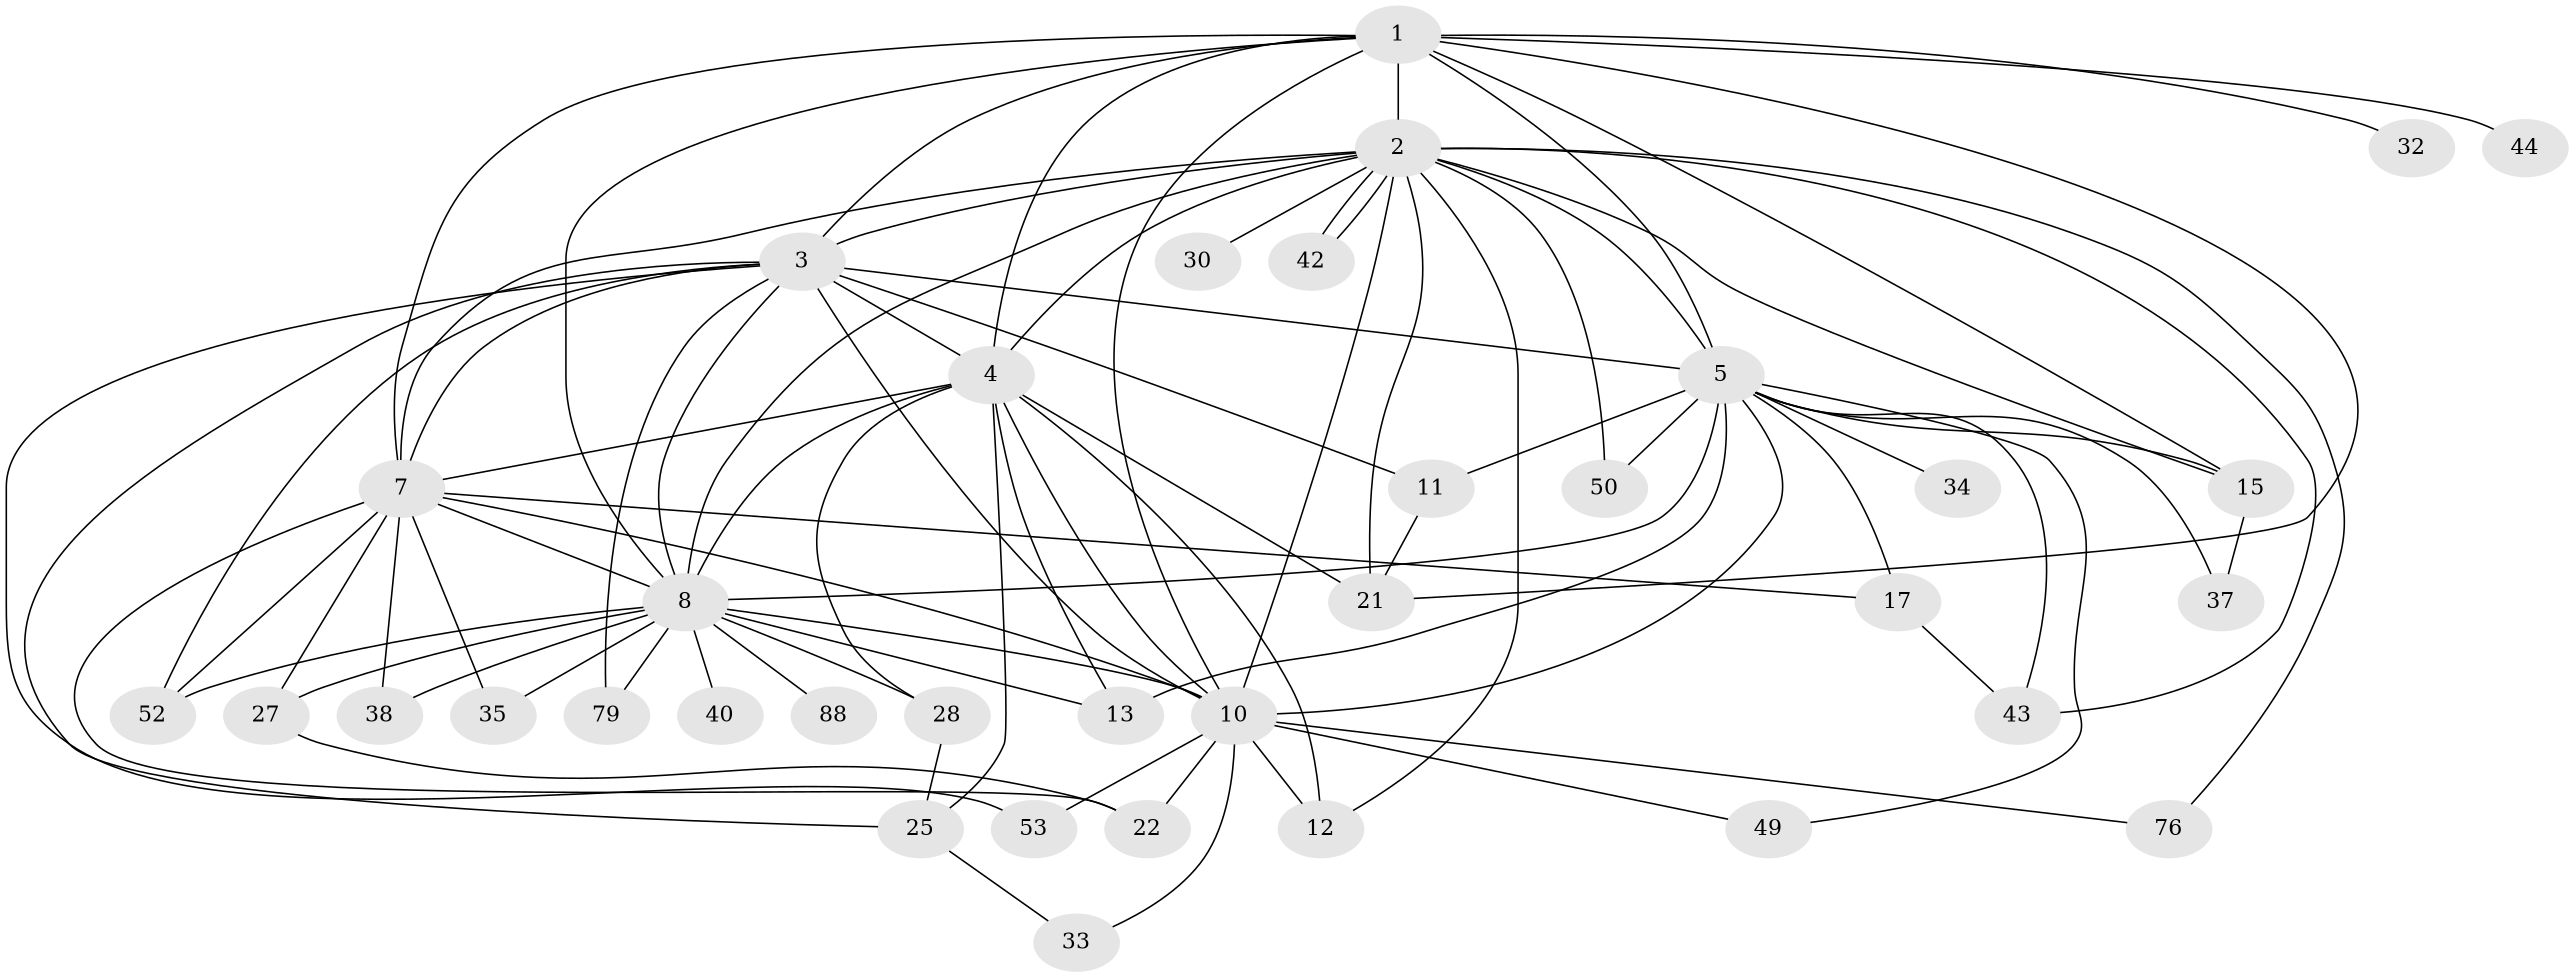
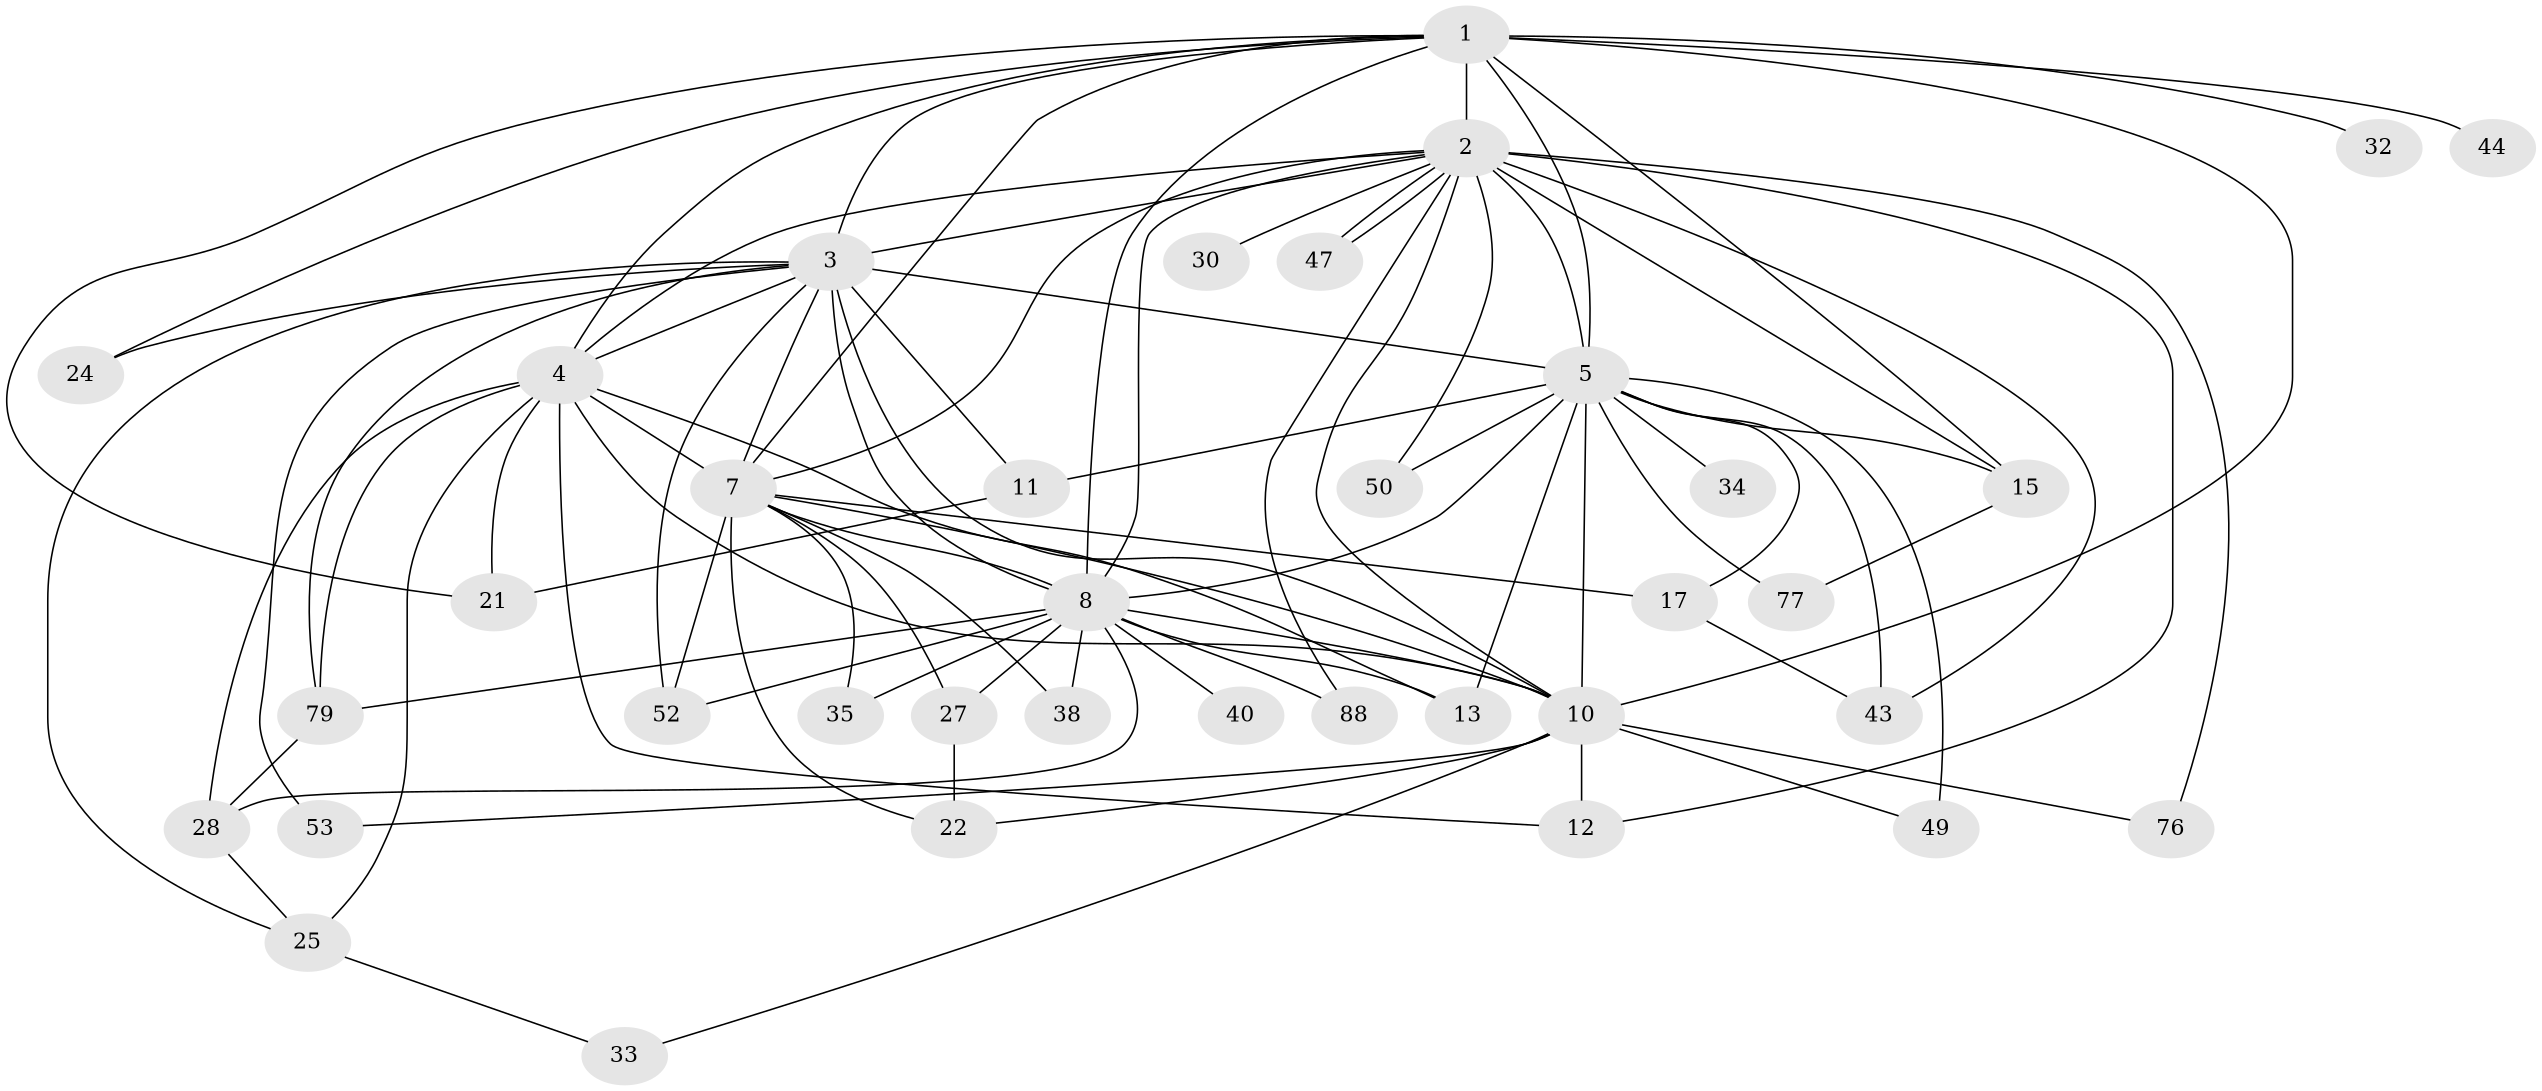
node "42": label "42" -> "47"
edge "2" -- "21": now "2" -- "88"
node "24": added
edge "4" -- "8": now "4" -- "79"
node "37": label "37" -> "77"
edge "79" -- "28": added
